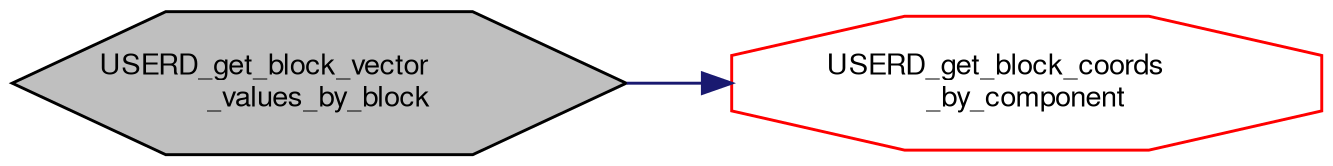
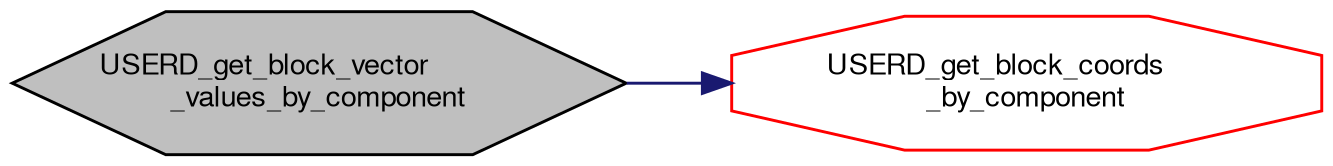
node "USERD_get_block_vector _values_by_block": label "USERD_get_block_vector _values_by_block" -> "USERD_get_block_vector _values_by_component"
